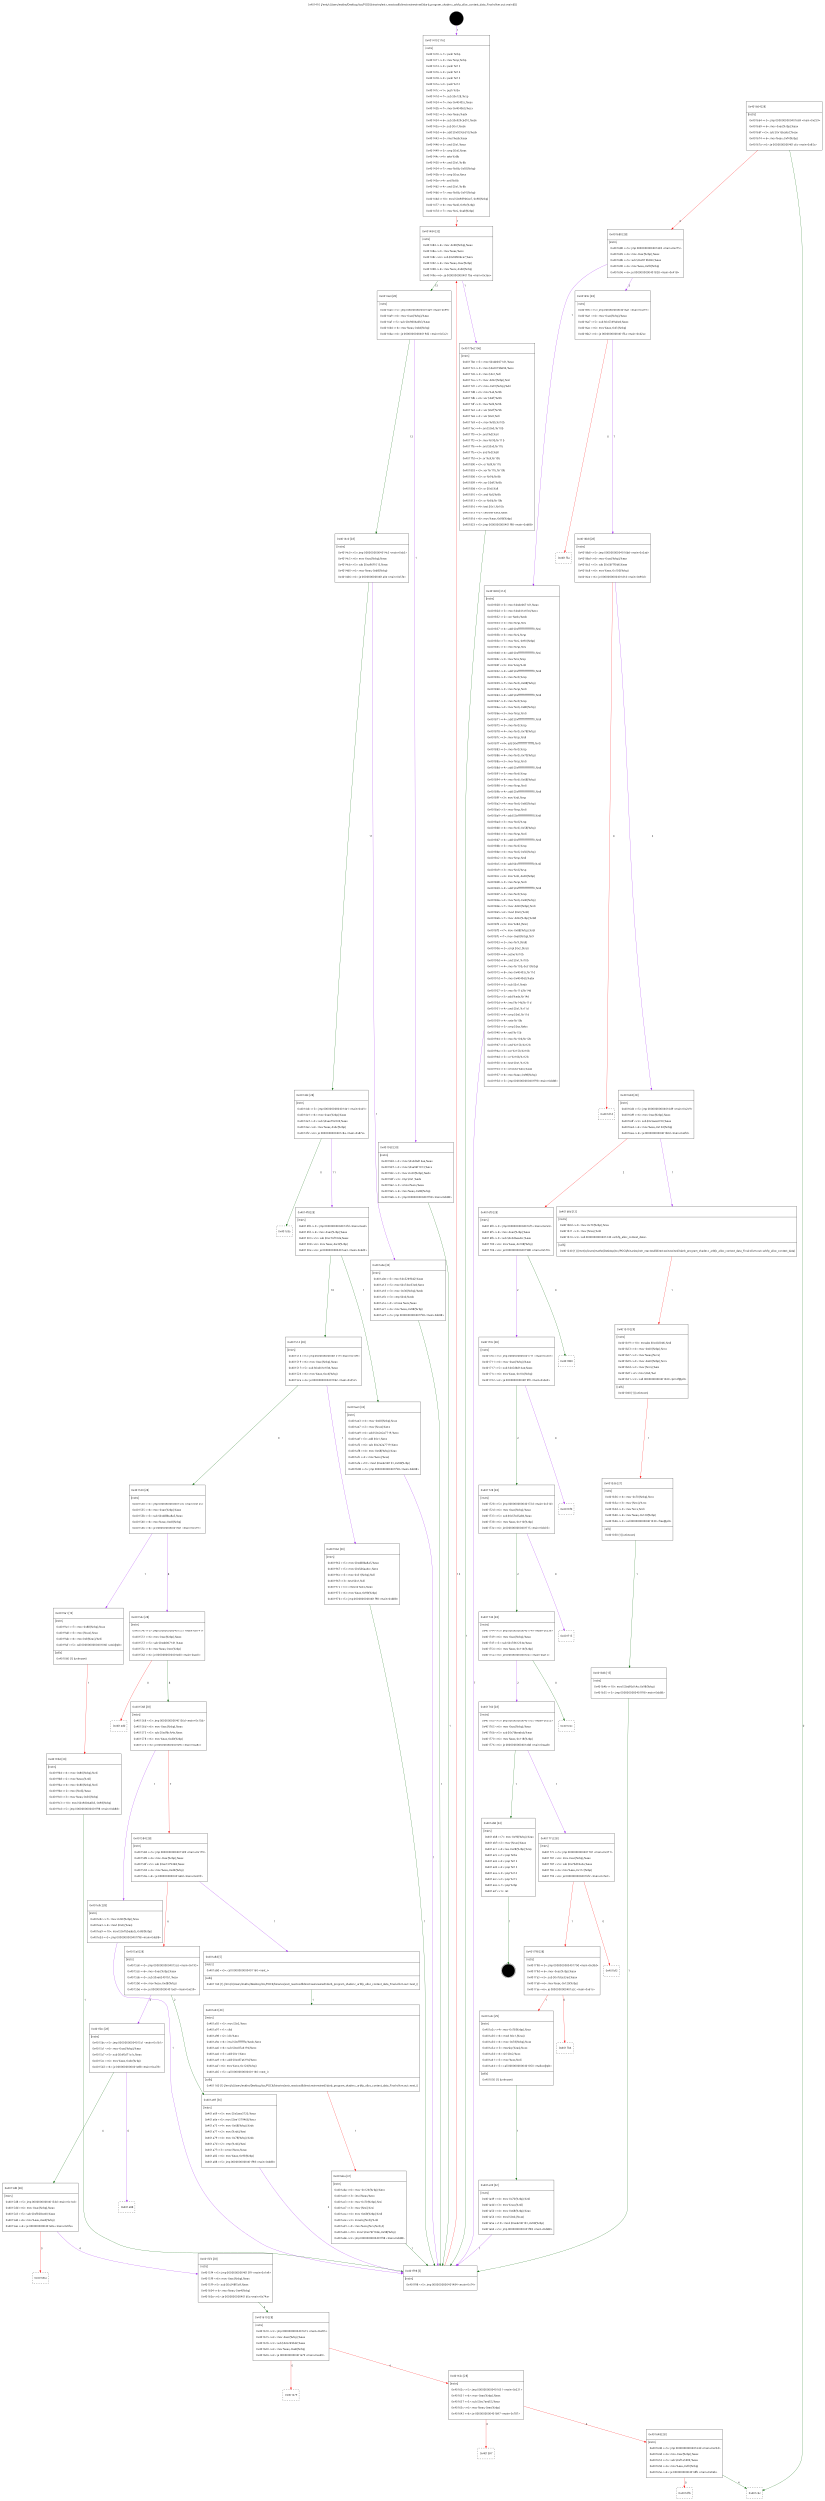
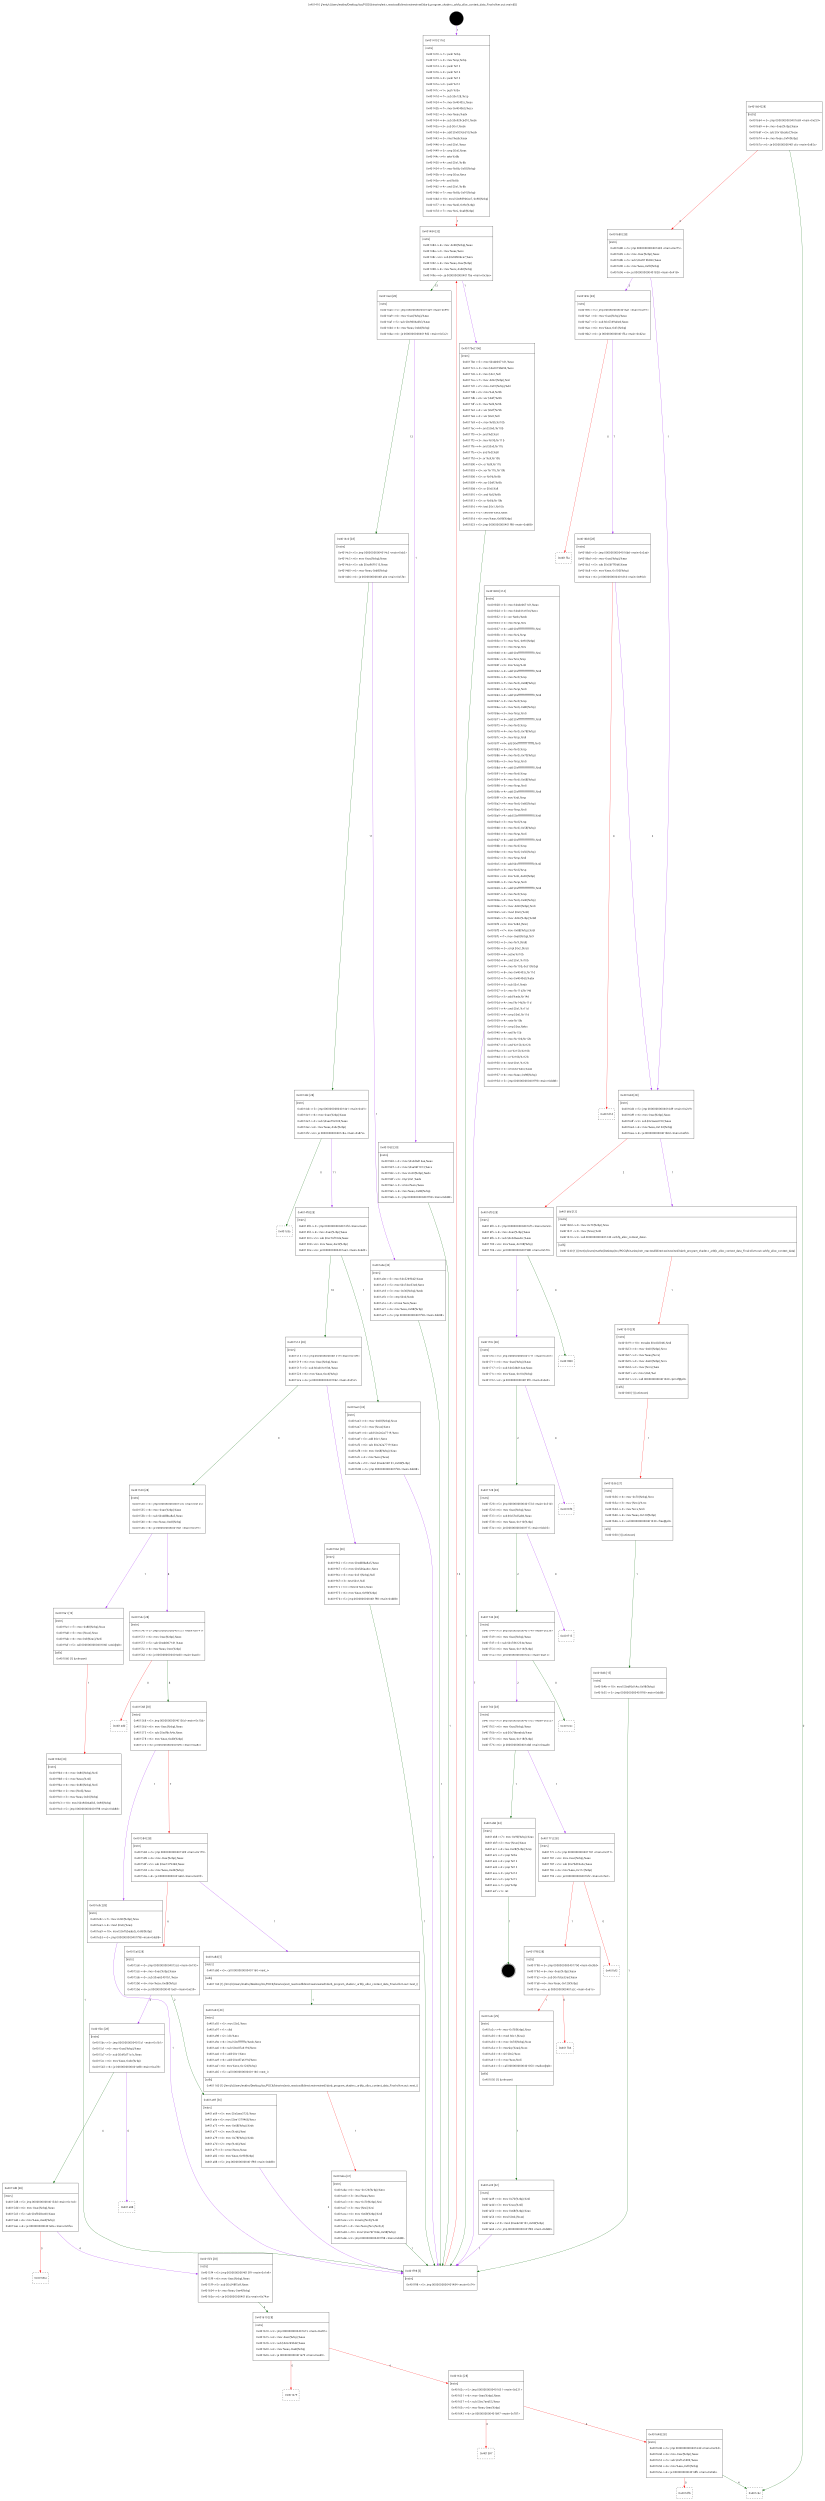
edge "0x401680 [28]" -> "0x401828 [314]": now "0x401680 [28]" -> "0x4016d4 [28]"
